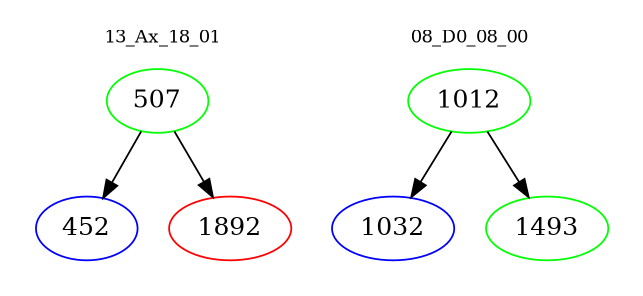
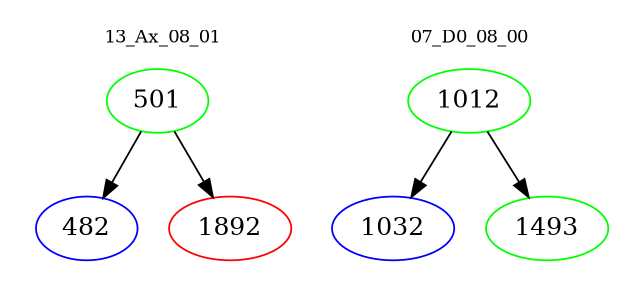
cluster "13_Ax_18_01": label "13_Ax_18_01" -> "13_Ax_08_01"
cluster "08_D0_08_00": label "08_D0_08_00" -> "07_D0_08_00"
node "507": label "507" -> "501"
node "452": label "452" -> "482"
